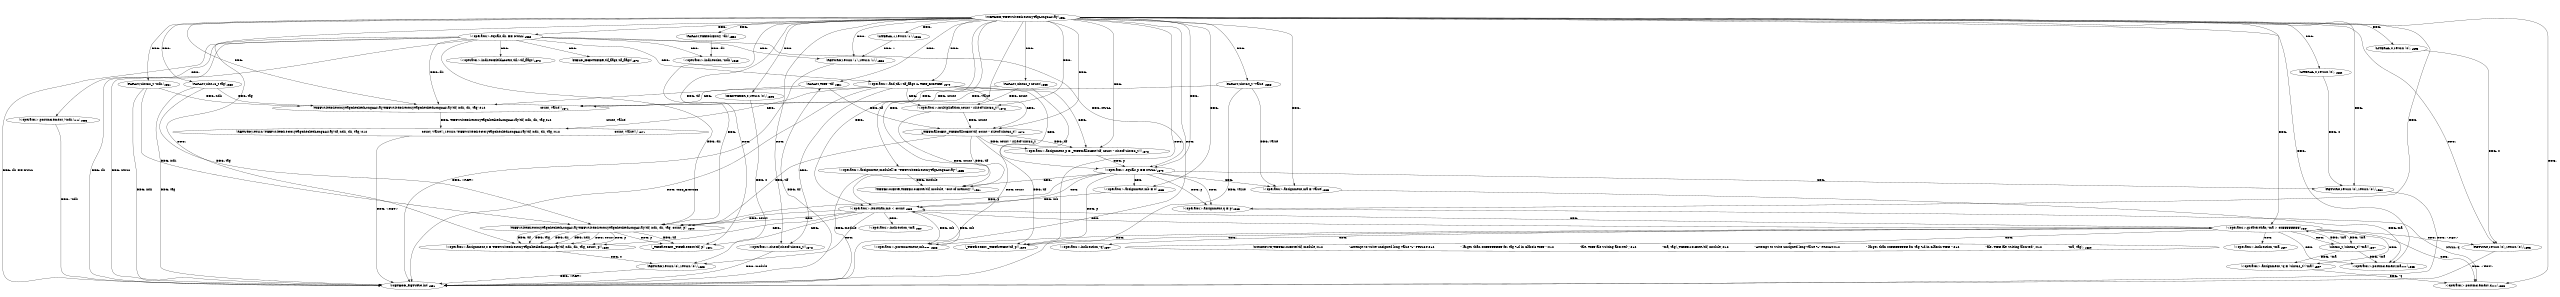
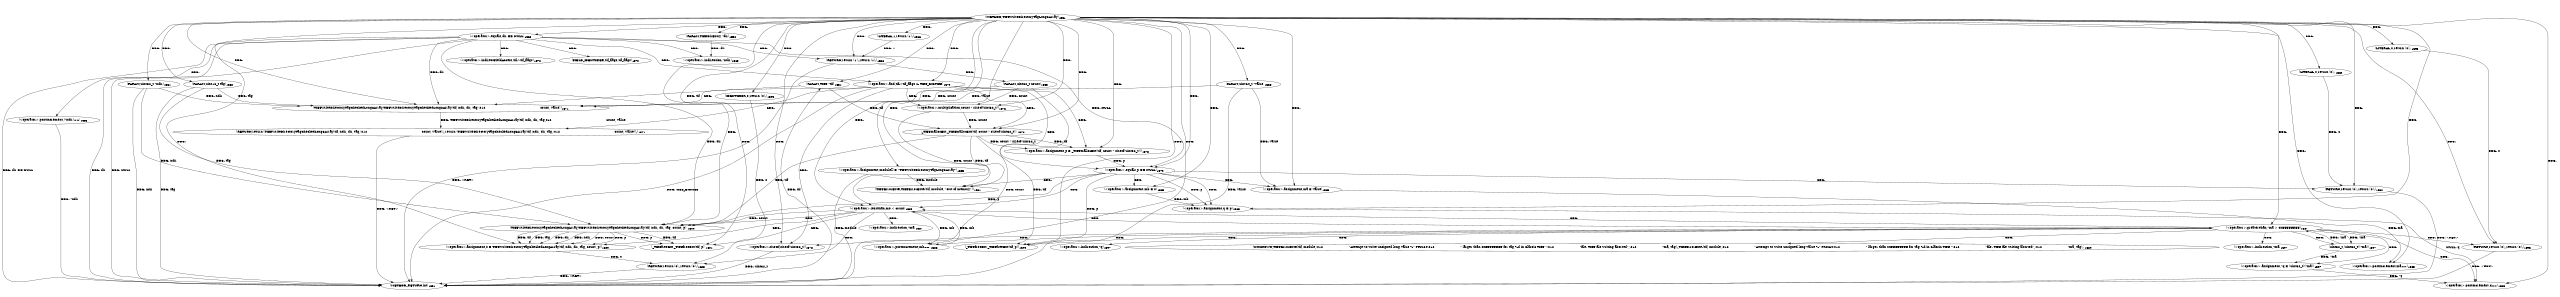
edge "(METHOD,TIFFWriteDirectoryTagLong8Array)" -> "(PARAM,uint32_t count)": now "(RETURN,return (1);,return (1);)" -> "(PARAM,uint32_t count)"
edge "(<operator>.assignment,mb = 0)" -> "(<operator>.lessThan,mb < count)": now "(<operator>.assignment,mb = 0)" -> "(<operator>.assignment,q = p)"
edge "(<operator>.greaterThan,*ma > 0xFFFFFFFF)" -> "(<operator>.postIncrement,ma++)": now "(<operator>.greaterThan,*ma > 0xFFFFFFFF)" -> "(<operator>.sizeOf,sizeof(uint32_t))"
edge "(uint32_t,(uint32_t)(*ma))" -> "(<operator>.postIncrement,ma++)": removed, label "DDG: *ma"
edge "(<operator>.sizeOf,sizeof(uint32_t))" -> "(METHOD_RETURN,int)": label "DDG: module" -> "DDG: uint32_t"
